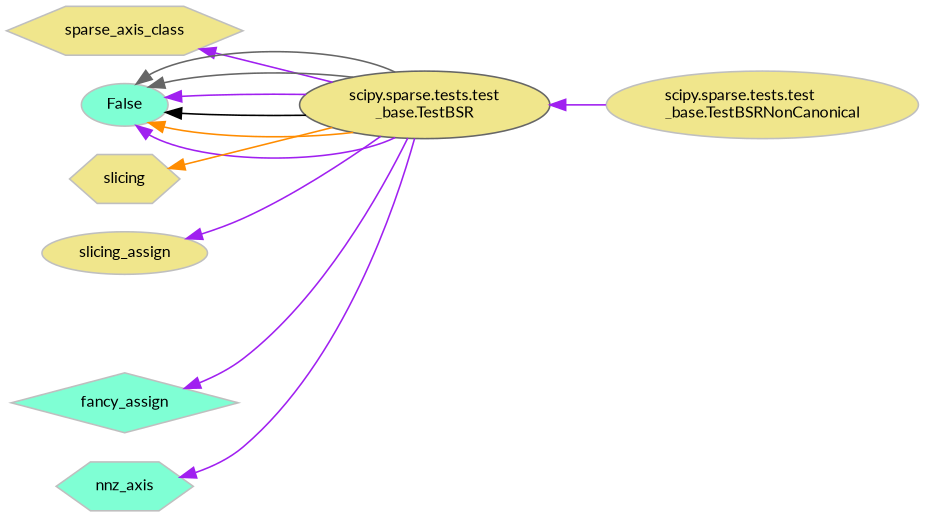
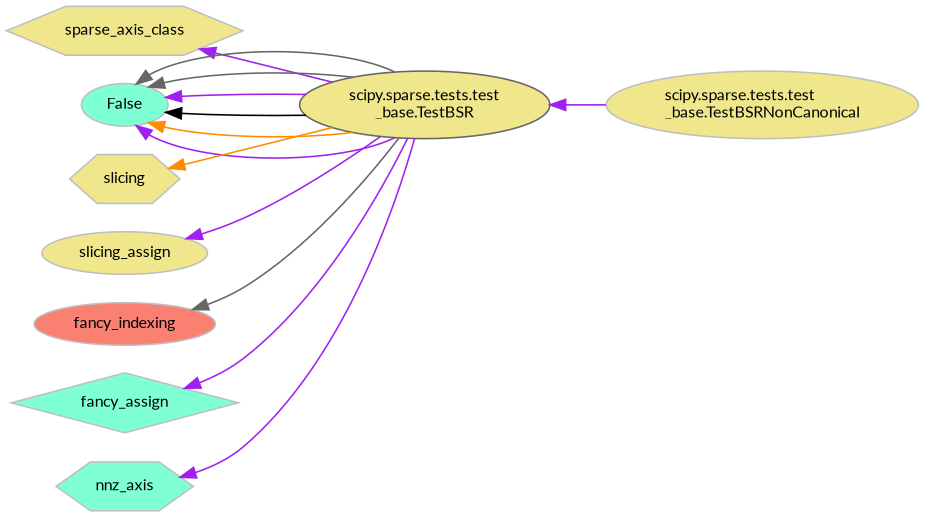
node "fancy_indexing": added
